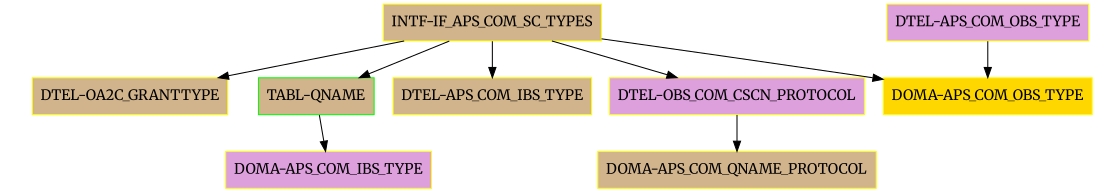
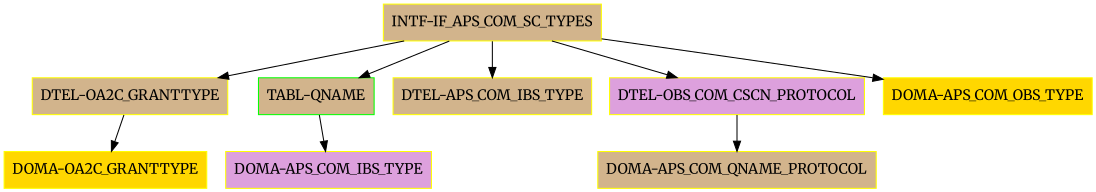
node "DTEL-APS_COM_OBS_TYPE": removed
node "DOMA-OA2C_GRANTTYPE": added
